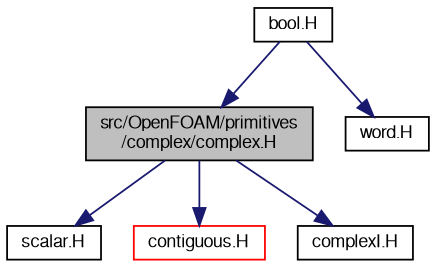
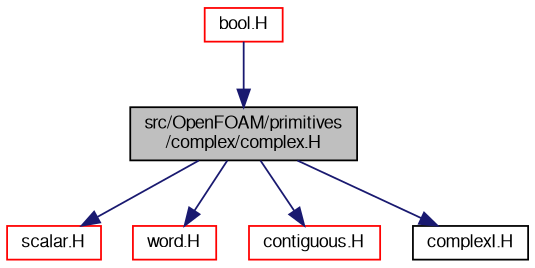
node "bool.H": color black -> red
edge "bool.H" -> "word.H": now "src/OpenFOAM/primitives /complex/complex.H" -> "word.H"
node "word.H": color black -> red
node "scalar.H": color black -> red
